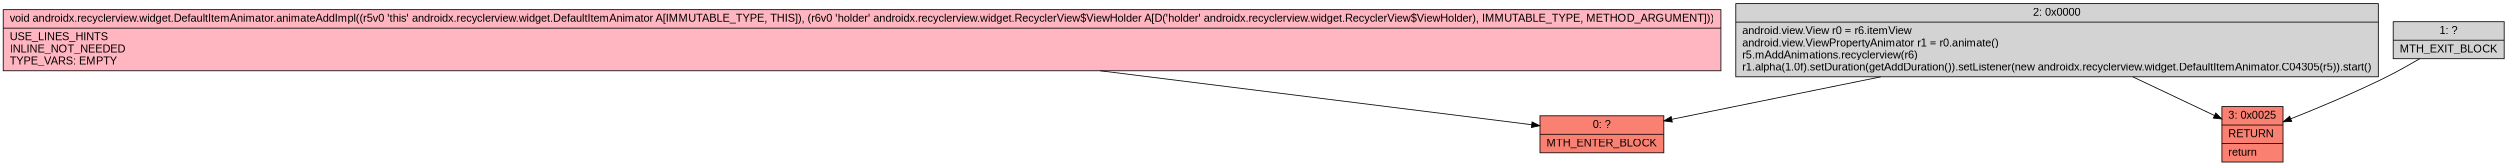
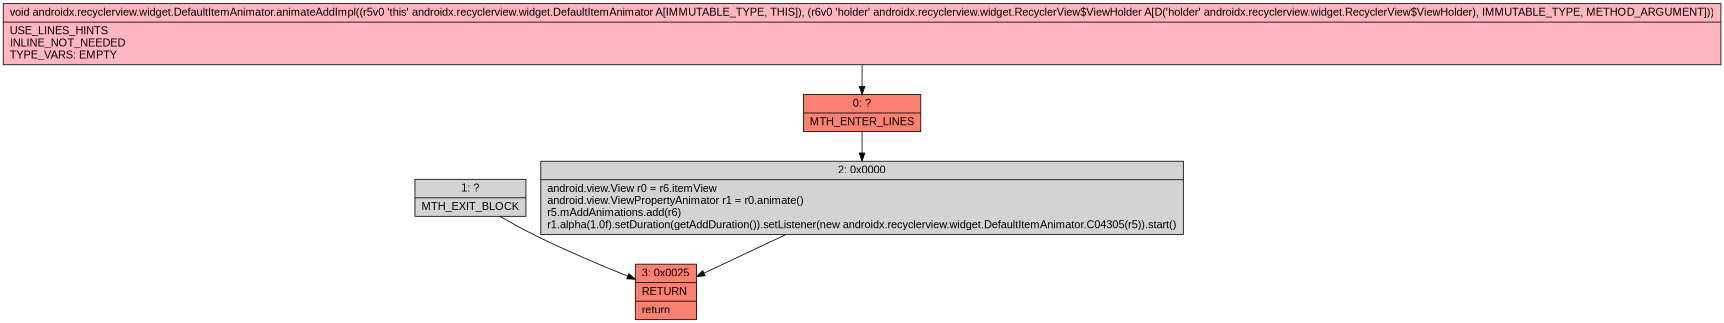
node "2: 0x0000": text "r5.mAddAnimations.recyclerview(r6)" -> "r5.mAddAnimations.add(r6)"
edge "2: 0x0000" -> "0: ?": reversed
node "0: ?": text "MTH_ENTER_BLOCK" -> "MTH_ENTER_LINES"
